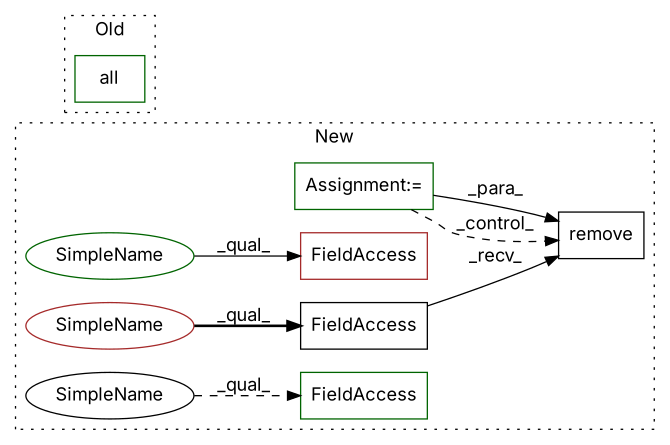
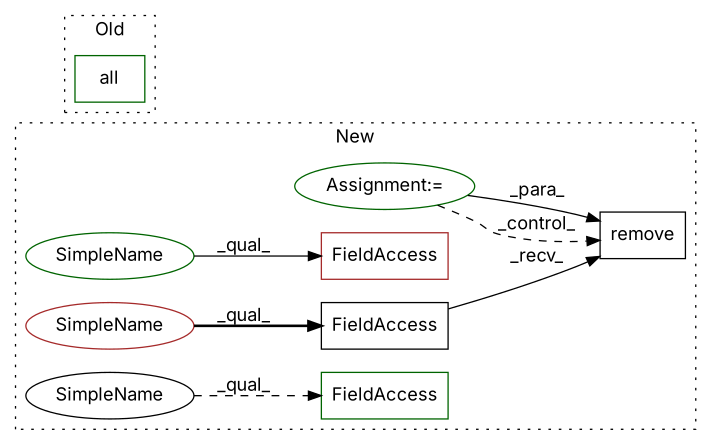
node "Assignment:=": shape box -> ellipse
